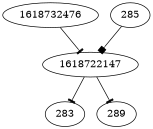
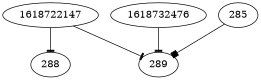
edge "285" -> "1618722147": now "285" -> "289"
edge "1618732476" -> "1618722147": now "1618732476" -> "289"
node "283": label "283" -> "288"
